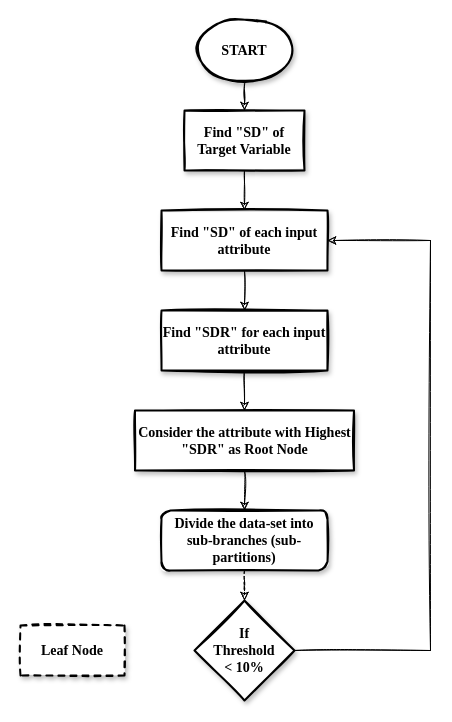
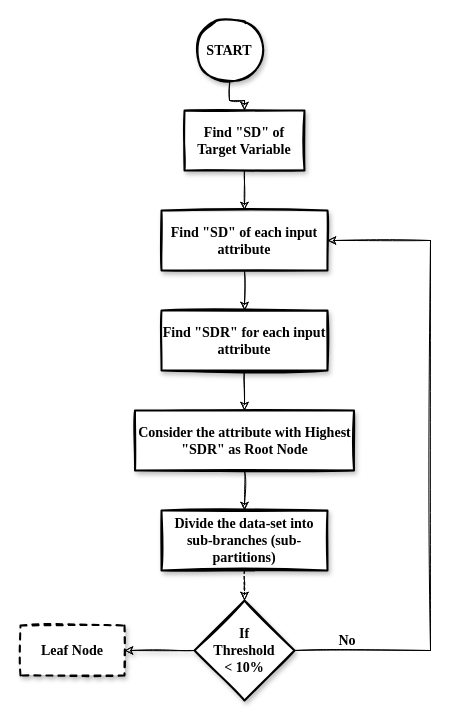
node "START": size 100x60 -> 70x60
node "Divide the data-set into sub-branches (sub-partitions)": shape rounded rectangle -> rectangle
node "No": added
edge "If Threshold < 10%" -> "Leaf Node": added
